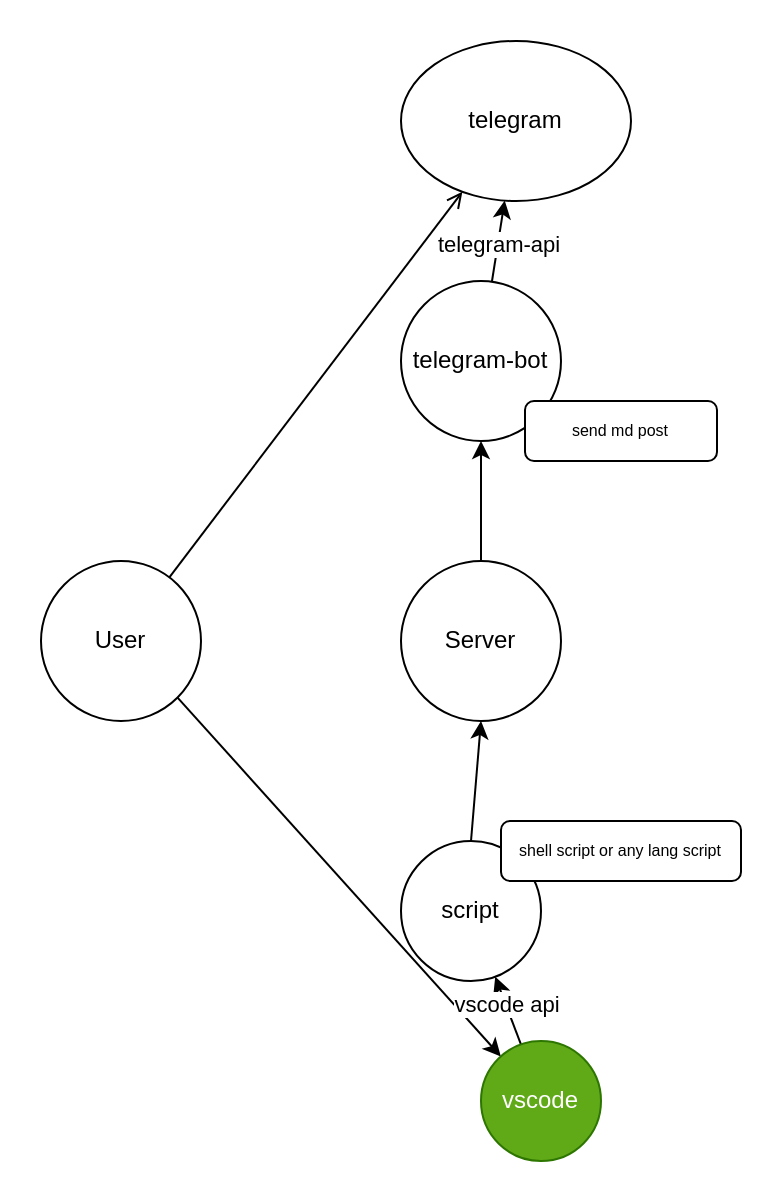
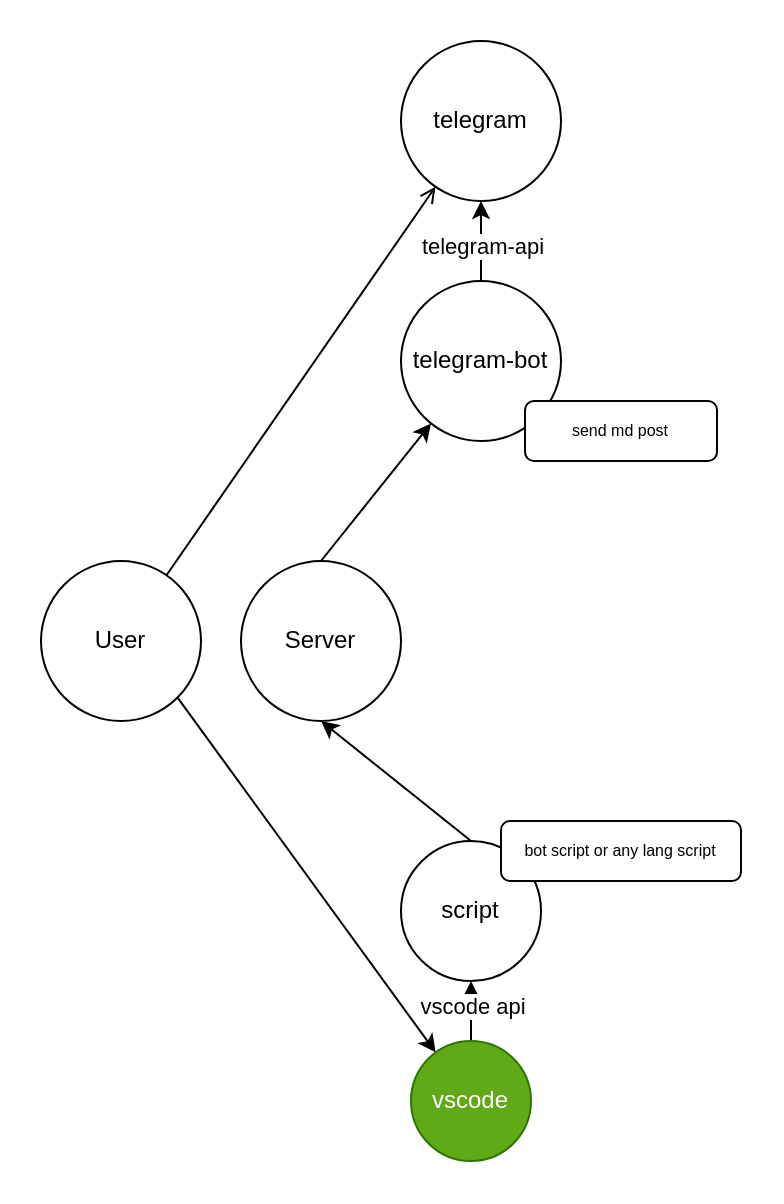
node "telegram": size 230x160 -> 160x160
node "Server": moved (481, 641) -> (321, 641)
node "shell script or any lang script": label "shell script or any lang script" -> "bot script or any lang script"
node "vscode": moved (541, 1101) -> (471, 1101)
